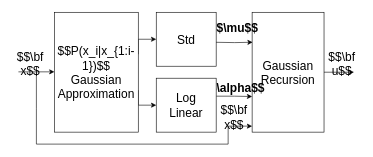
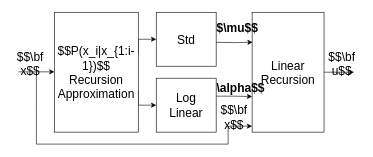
node "$$P(x_i|x_{1:i-1})$$ Gaussian Approximation": label "$$P(x_i|x_{1:i-1})$$ Gaussian Approximation" -> "$$P(x_i|x_{1:i-1})$$ Recursion Approximation"
node "Gaussian Recursion": label "Gaussian Recursion" -> "Linear Recursion"
